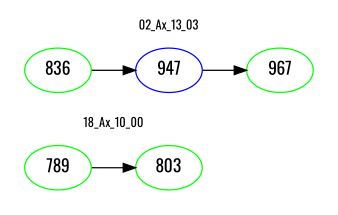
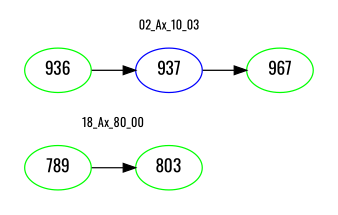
cluster "02_Ax_13_03": label "02_Ax_13_03" -> "02_Ax_10_03"
node "836": label "836" -> "936"
node "947": label "947" -> "937"
cluster "18_Ax_10_00": label "18_Ax_10_00" -> "18_Ax_80_00"
